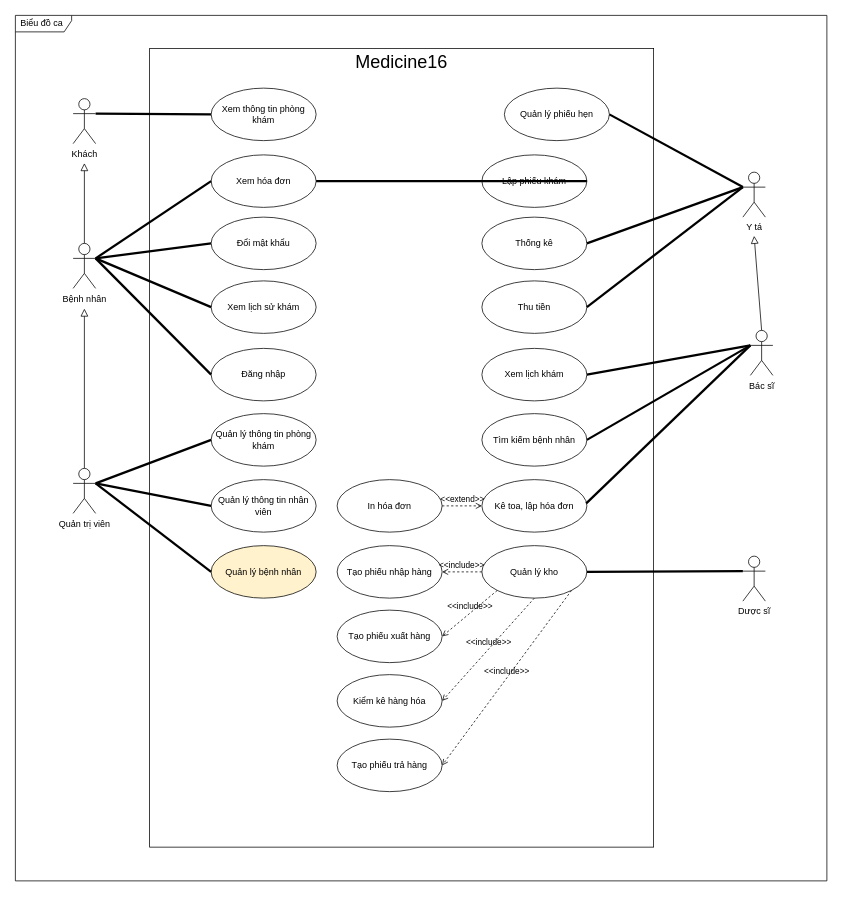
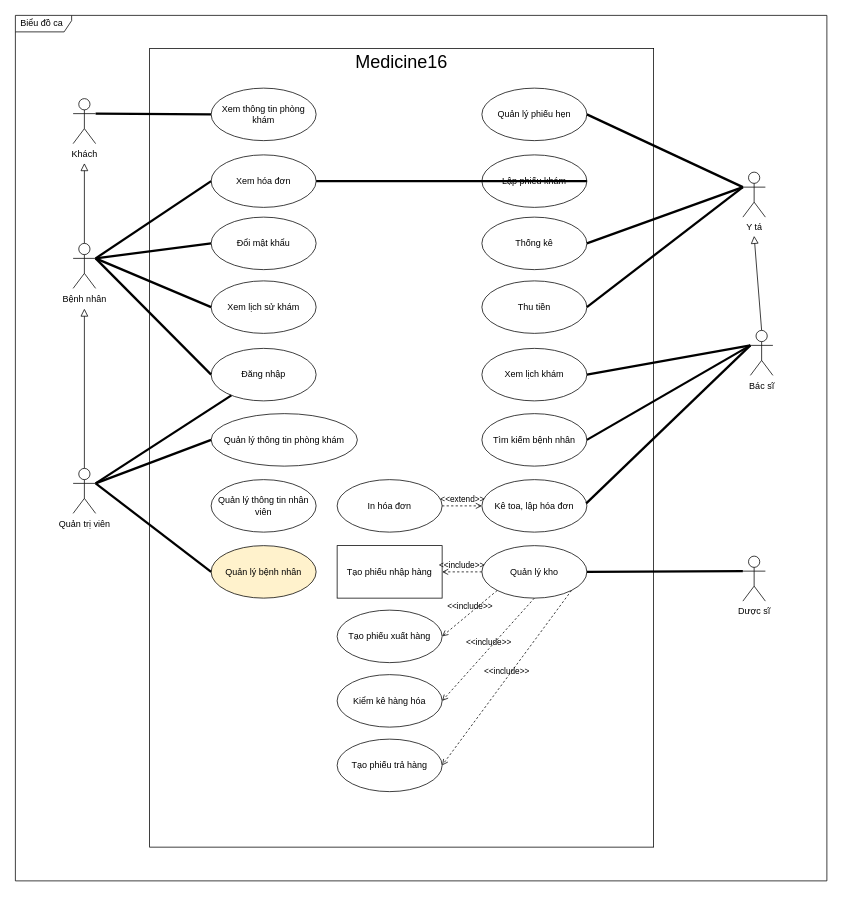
node "Quản lý phiếu hẹn": moved (557, 114) -> (534, 114)
node "Quản lý thông tin phòng khám": size 105x53 -> 146x53
edge "Quản trị viên" -- "Quản lý thông tin nhân viên": now "Quản trị viên" -- "Đăng nhập"
node "Tạo phiếu nhập hàng": shape ellipse -> rectangle
